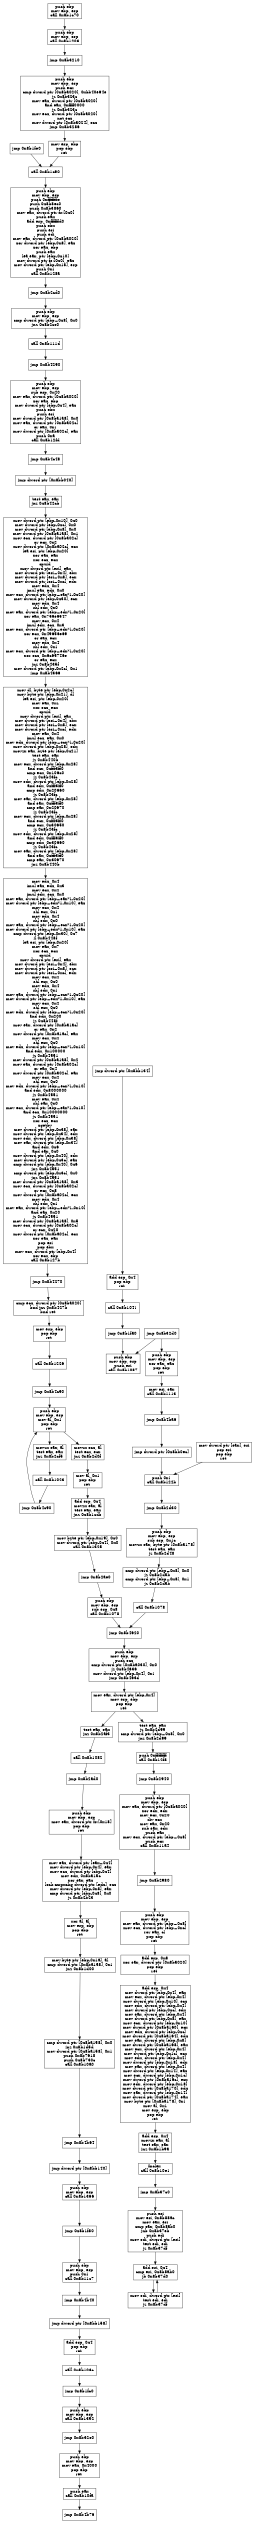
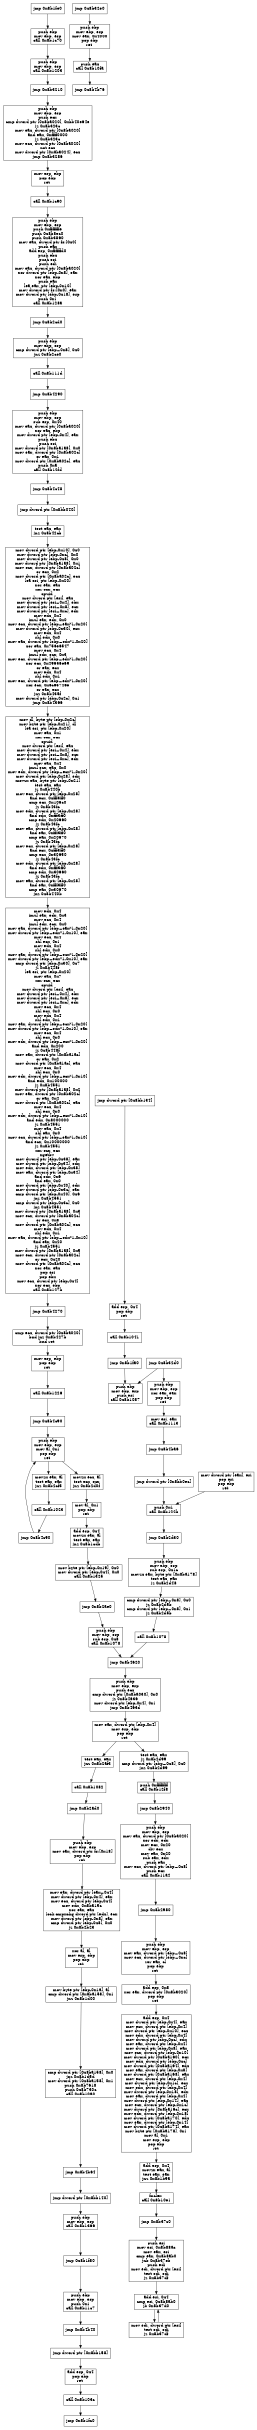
edge "jmp 0x8b1fe0" -> "call 0x8b1c90": now "jmp 0x8b1fe0" -> "push ebp mov ebp, esp call 0x8b1c70"
node "push ebp mov ebp, esp call 0x8b1352": removed
